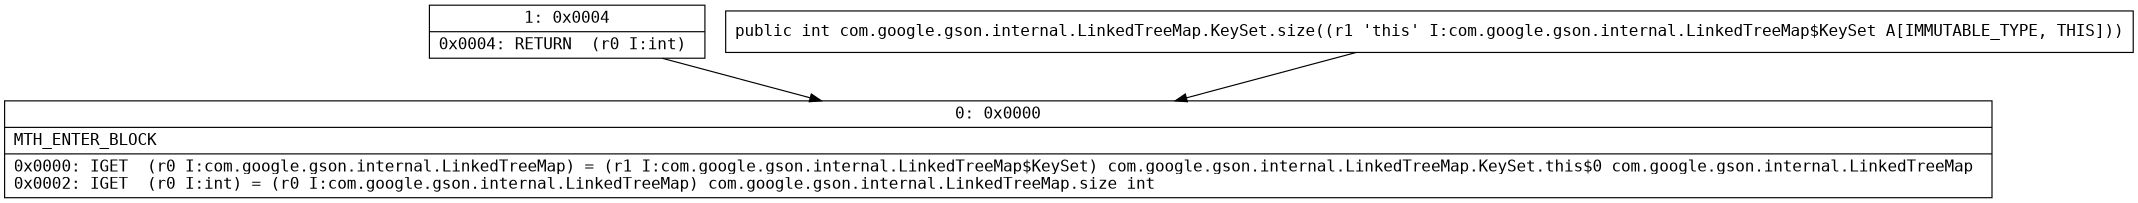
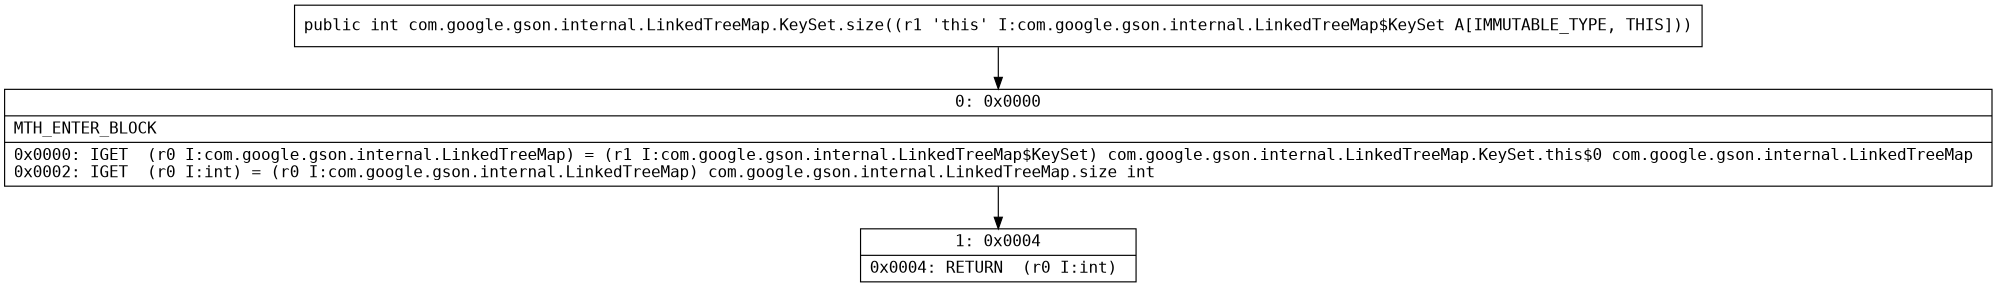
edge "1: 0x0004" -> "0: 0x0000": reversed
